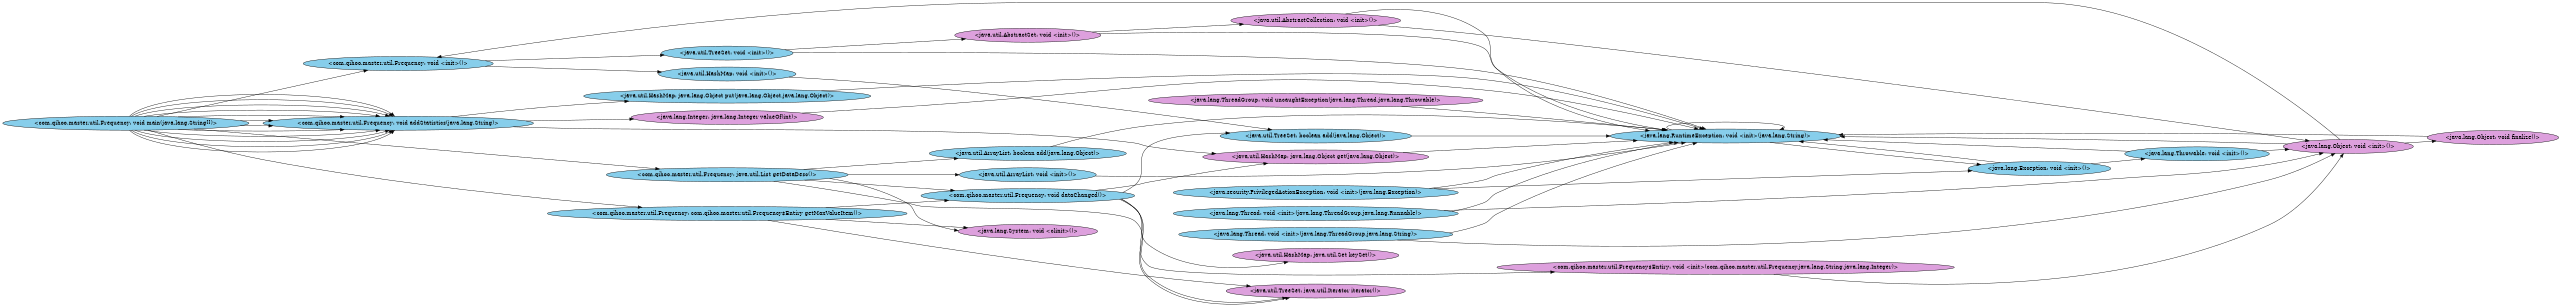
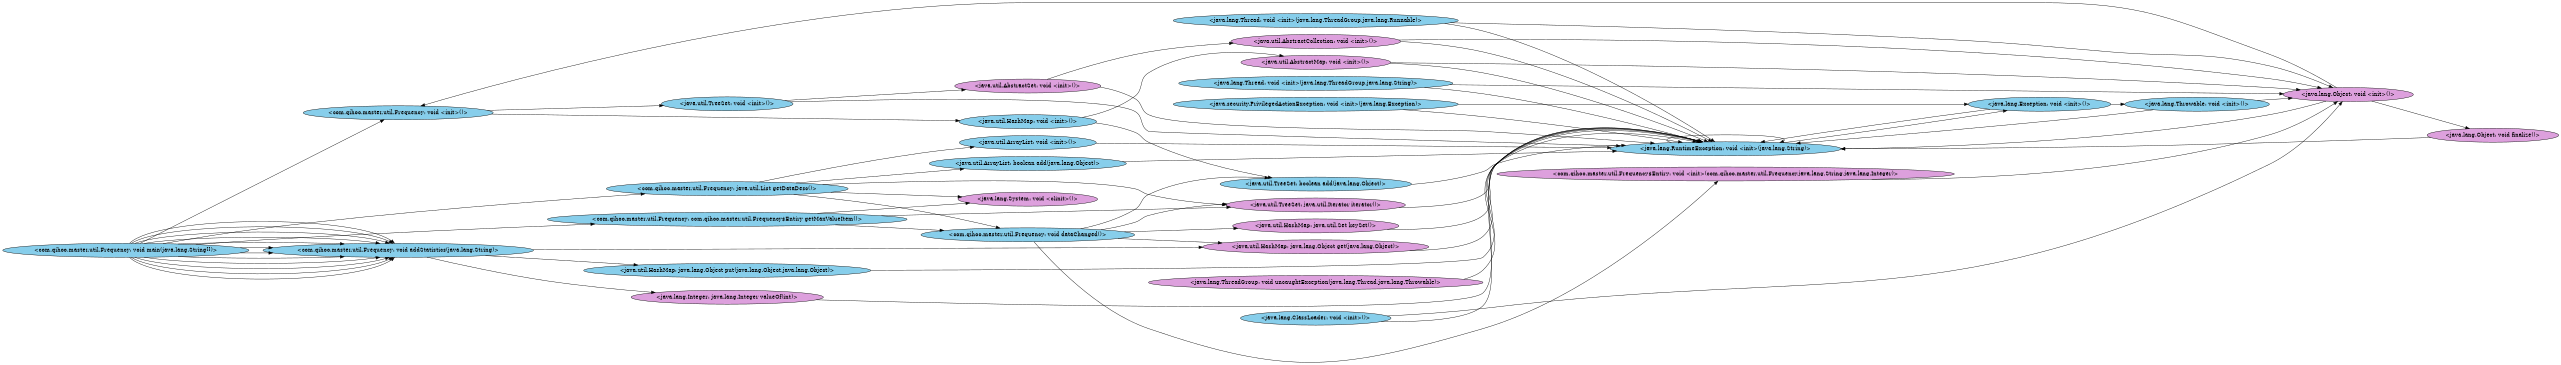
node "<java.util.AbstractMap: void <init>()>": added
edge "<java.util.TreeSet: java.util.Iterator iterator()>" -> "<java.lang.RuntimeException: void <init>(java.lang.String)>": added
edge "<java.util.HashMap: java.util.Set keySet()>" -> "<java.lang.RuntimeException: void <init>(java.lang.String)>": added
node "<java.lang.ClassLoader: void <init>()>": added
